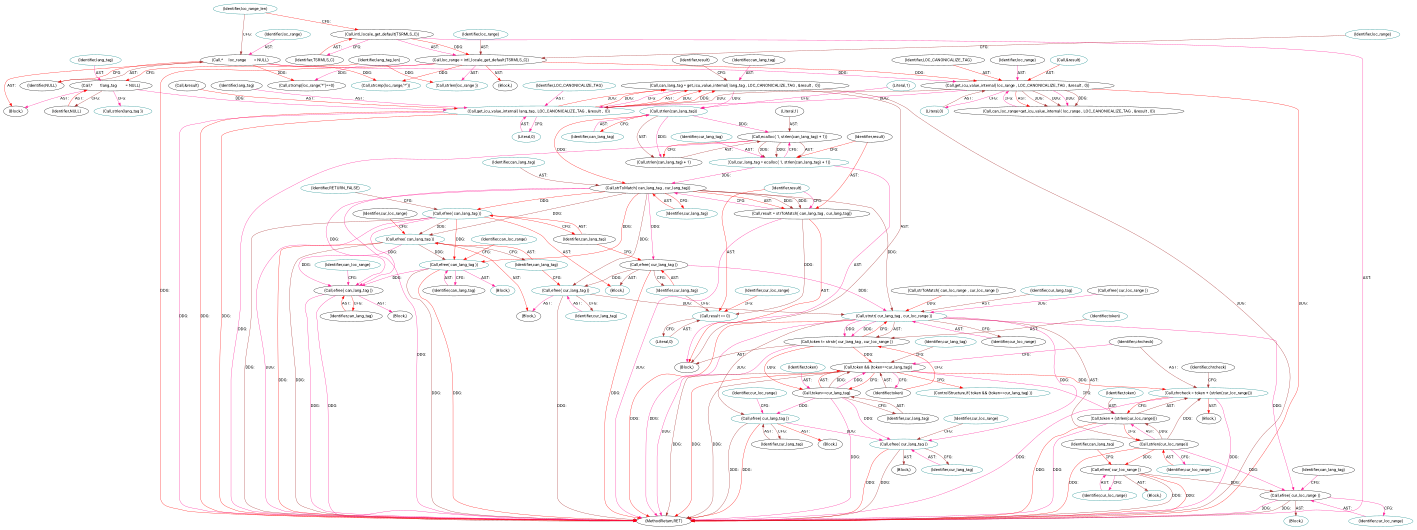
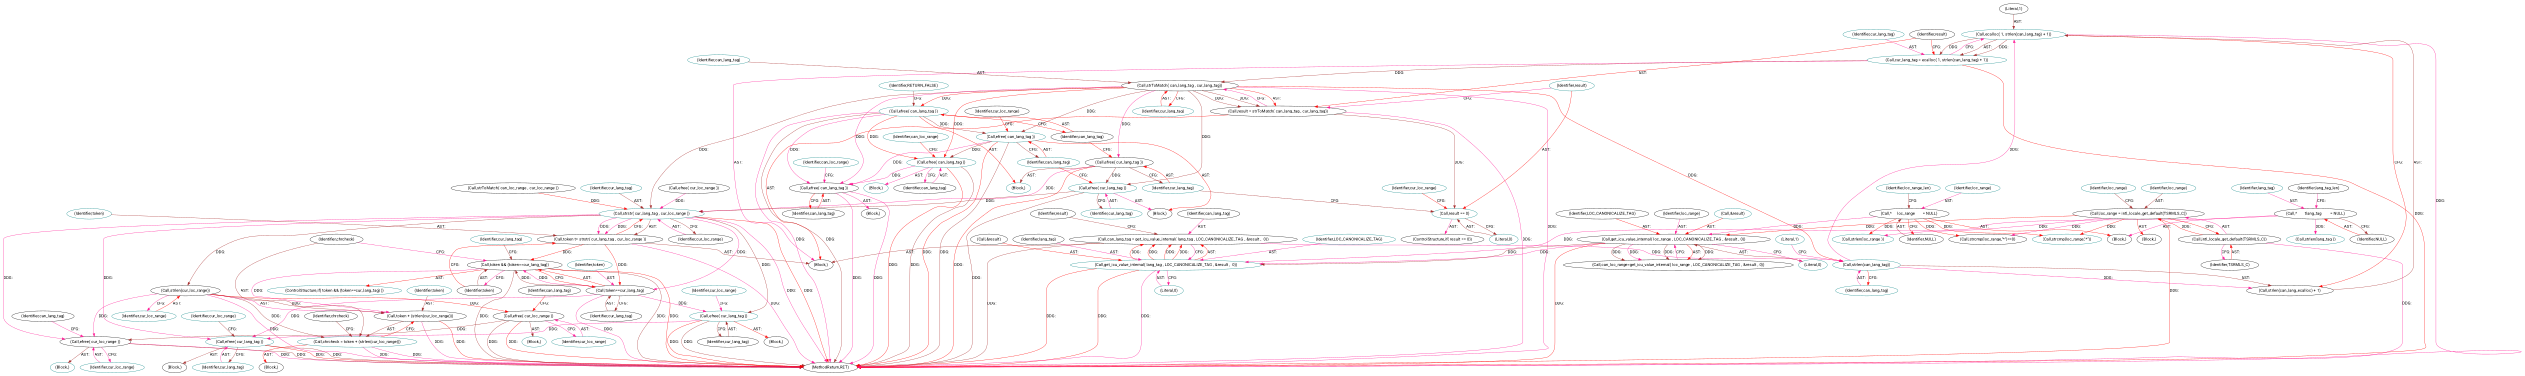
edge "(Identifier,loc_range_len)" -> "(Call,intl_locale_get_default(TSRMLS_C))": now "(Call,loc_range = intl_locale_get_default(TSRMLS_C))" -> "(Call,intl_locale_get_default(TSRMLS_C))"
edge "(Identifier,lang_tag_len)" -> "(Call,*       tlang_tag        = NULL)": color red -> deeppink
edge "(Call,loc_range = intl_locale_get_default(TSRMLS_C))" -> "(Call,strlen(loc_range ))": label "AST: " -> "DDG: "
edge "(Identifier,lang_tag_len)" -> "(Call,strlen(loc_range ))": now "(Call,*     loc_range       = NULL)" -> "(Call,strlen(loc_range ))"
edge "(Call,*       tlang_tag        = NULL)" -> "(Call,strlen(lang_tag ))": label "CFG: " -> "DDG: "
edge "(Call,strlen(can_lang_tag))" -> "(Call,strToMatch( can_lang_tag , cur_lang_tag))": reversed
node "(Call,ecalloc( 1, strlen(can_lang_tag) + 1))": color black -> teal
node "(Call,strlen(can_lang_tag) + 1)": label "(Call,strlen(can_lang_tag) + 1)" -> "(Call,strlen(can_lang_ecalloc) + 1)"
edge "(Call,cur_lang_tag = ecalloc( 1, strlen(can_lang_tag) + 1))" -> "(Call,strToMatch( can_lang_tag , cur_lang_tag))": color deeppink -> brown
node "(ControlStructure,if( result == 0))": added
edge "(Call,strstr( cur_lang_tag , cur_loc_range ))" -> "(Call,token==cur_lang_tag)": added, label "DDG:"
edge "(Call,intl_locale_get_default(TSRMLS_C))" -> "(MethodReturn,RET)": label "AST: " -> "DDG: "
edge "(Call,cur_lang_tag = ecalloc( 1, strlen(can_lang_tag) + 1))" -> "(MethodReturn,RET)": added, label "DDG:"
edge "(Call,token && (token==cur_lang_tag))" -> "(Call,chrcheck = token + (strlen(cur_loc_range)))": removed, label "DDG:"
edge "(Call,token && (token==cur_lang_tag))" -> "(ControlStructure,if( token && (token==cur_lang_tag) ))": label "CFG: " -> "AST: "
edge "(Call,strstr( cur_lang_tag , cur_loc_range ))" -> "(Call,strlen(cur_loc_range))": label "AST: " -> "DDG: "
edge "(Call,token && (token==cur_lang_tag))" -> "(Call,token + (strlen(cur_loc_range)))": label "CFG: " -> "DDG: "
edge "(Call,token + (strlen(cur_loc_range)))" -> "(Call,strlen(cur_loc_range))": removed, label "CFG:"
edge "(Call,strlen(cur_loc_range))" -> "(MethodReturn,RET)": color red -> deeppink
